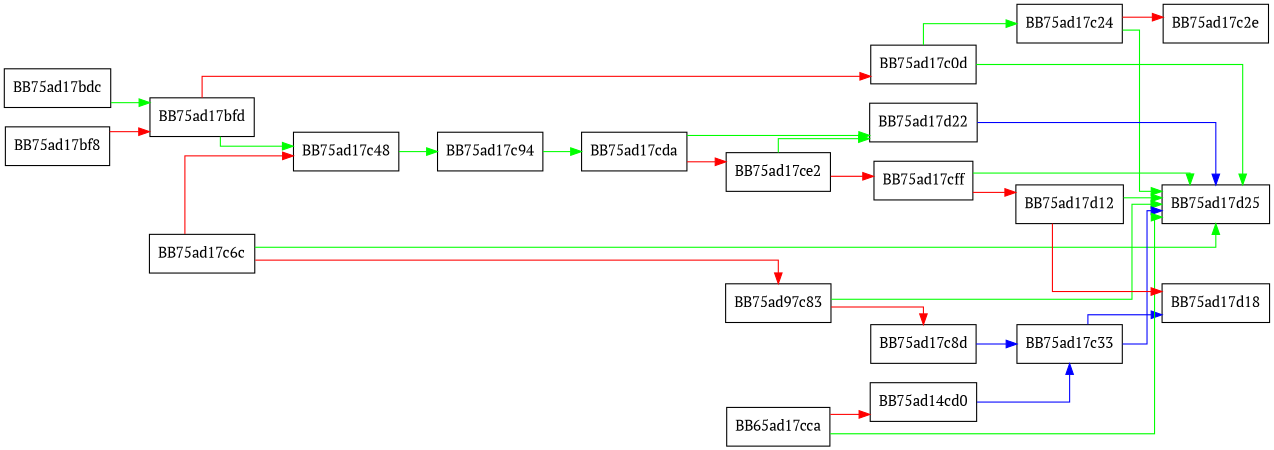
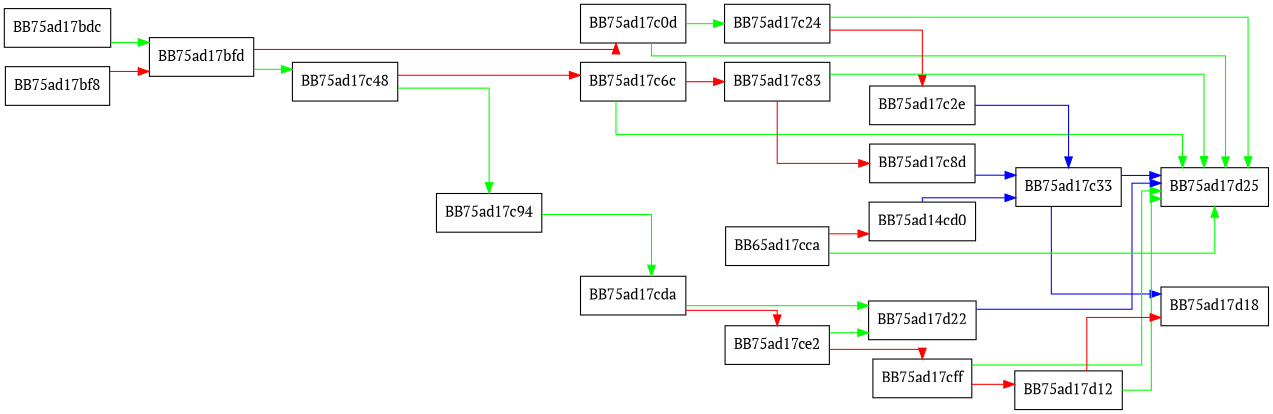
edge "BB75ad17c2e" -> "BB75ad17c33": added
edge "BB75ad17c6c" -> "BB75ad17c48": reversed
node "BB75ad97c83": label "BB75ad97c83" -> "BB75ad17c83"
